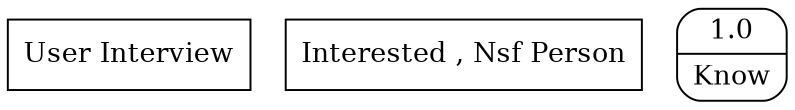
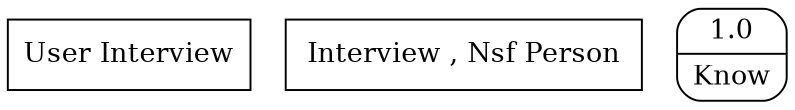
node "Interested , Nsf Person": label "Interested , Nsf Person" -> "Interview , Nsf Person"
